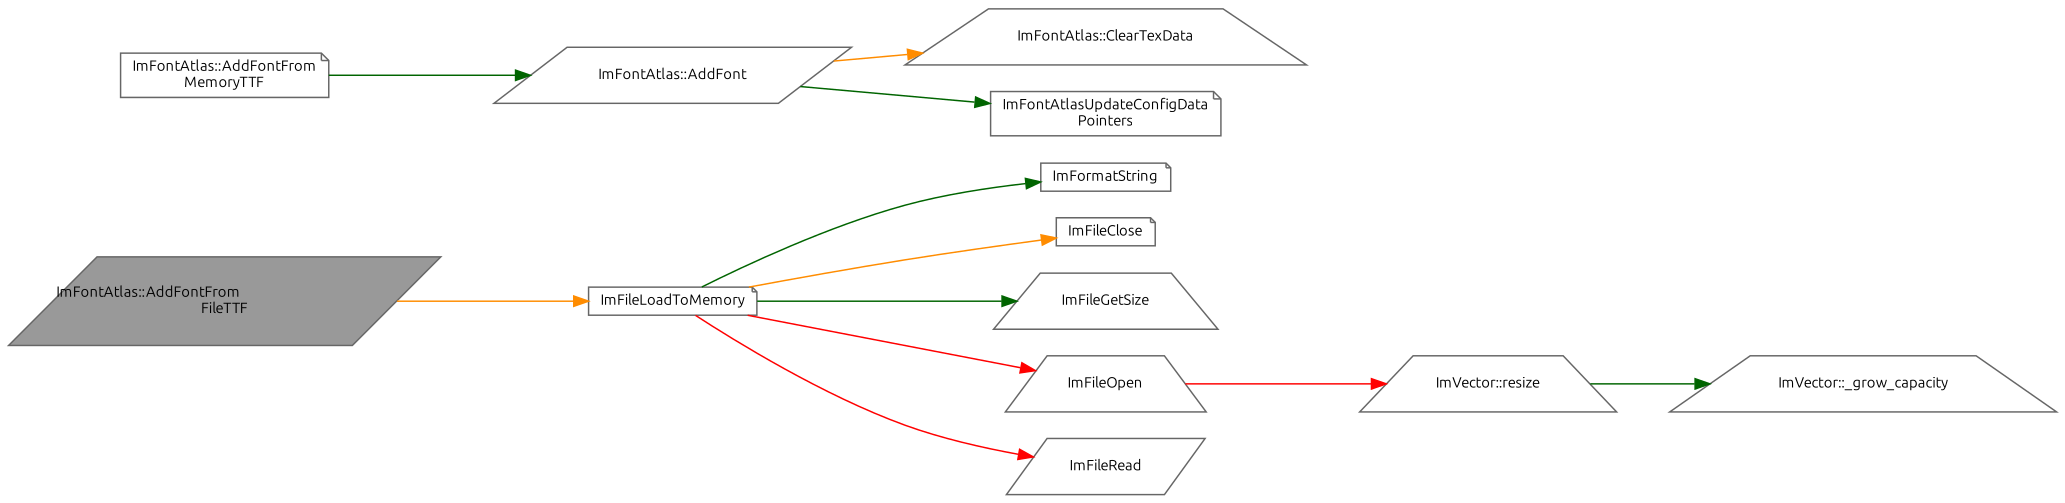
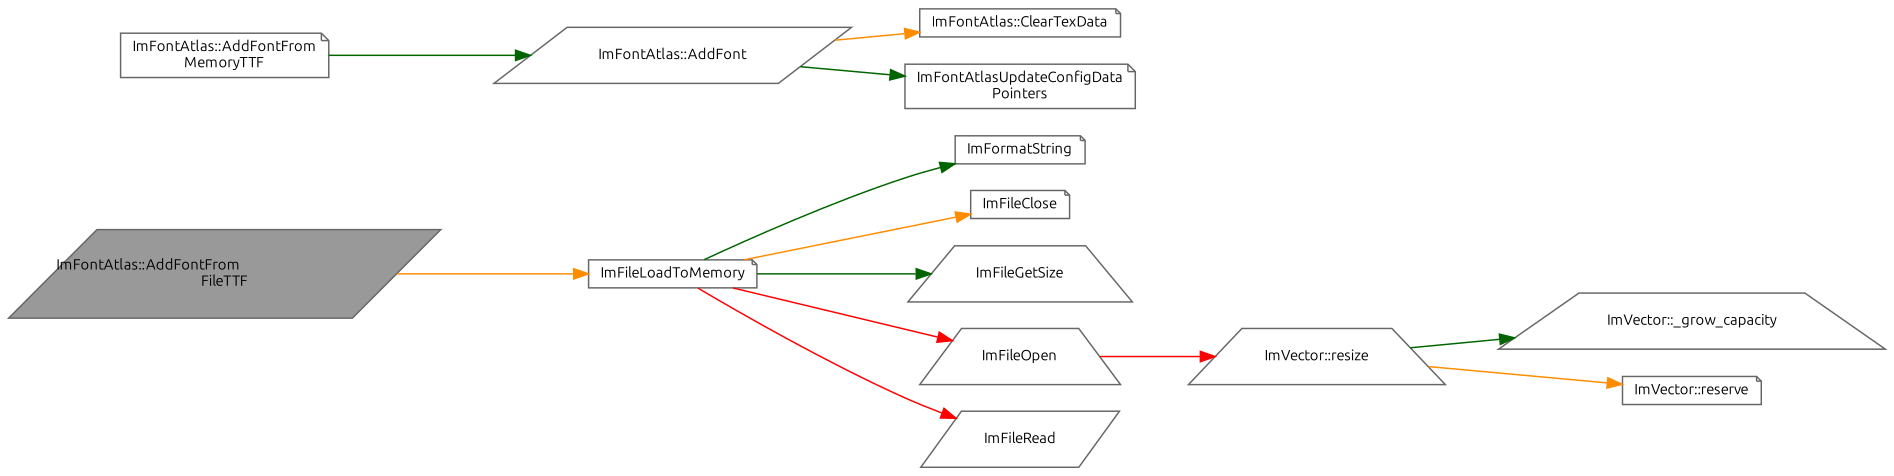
node "ImFontAtlas::ClearTexData": shape trapezium -> note
node "ImVector::reserve": added
